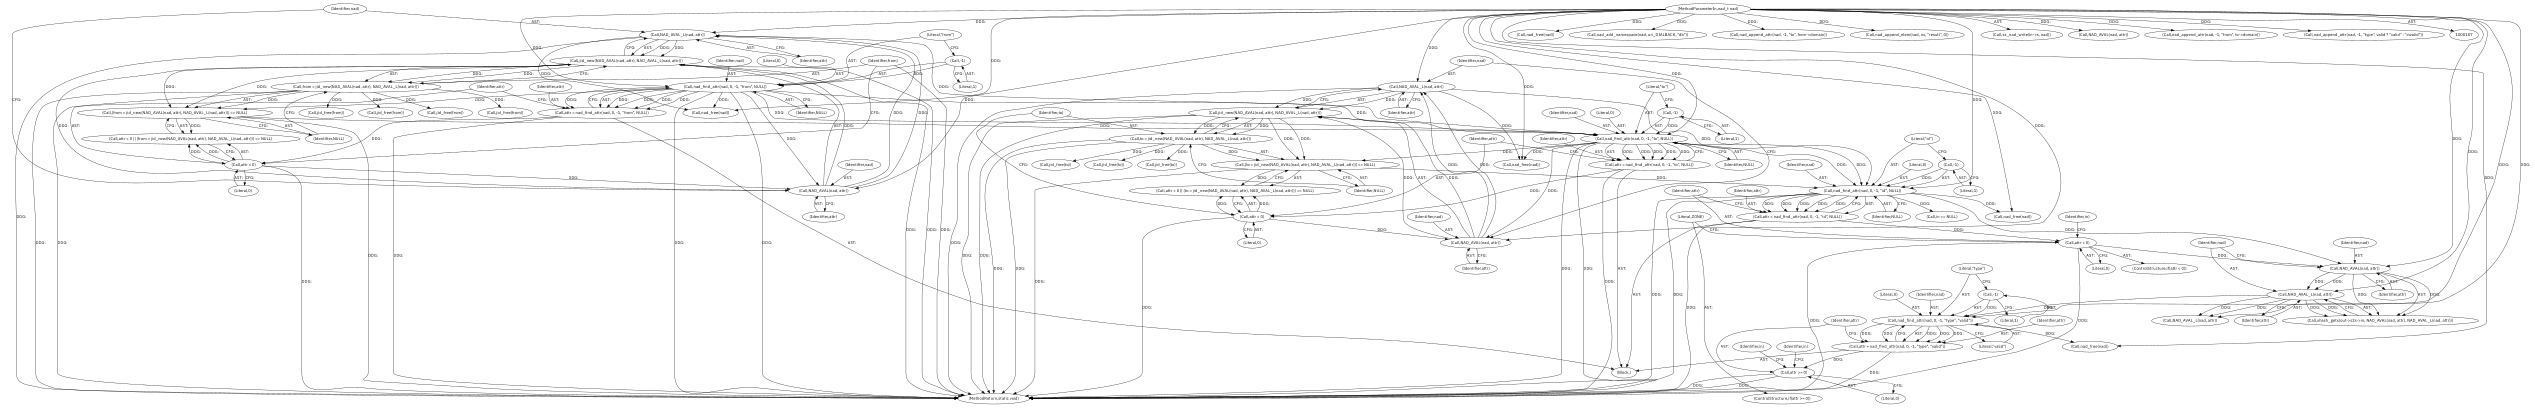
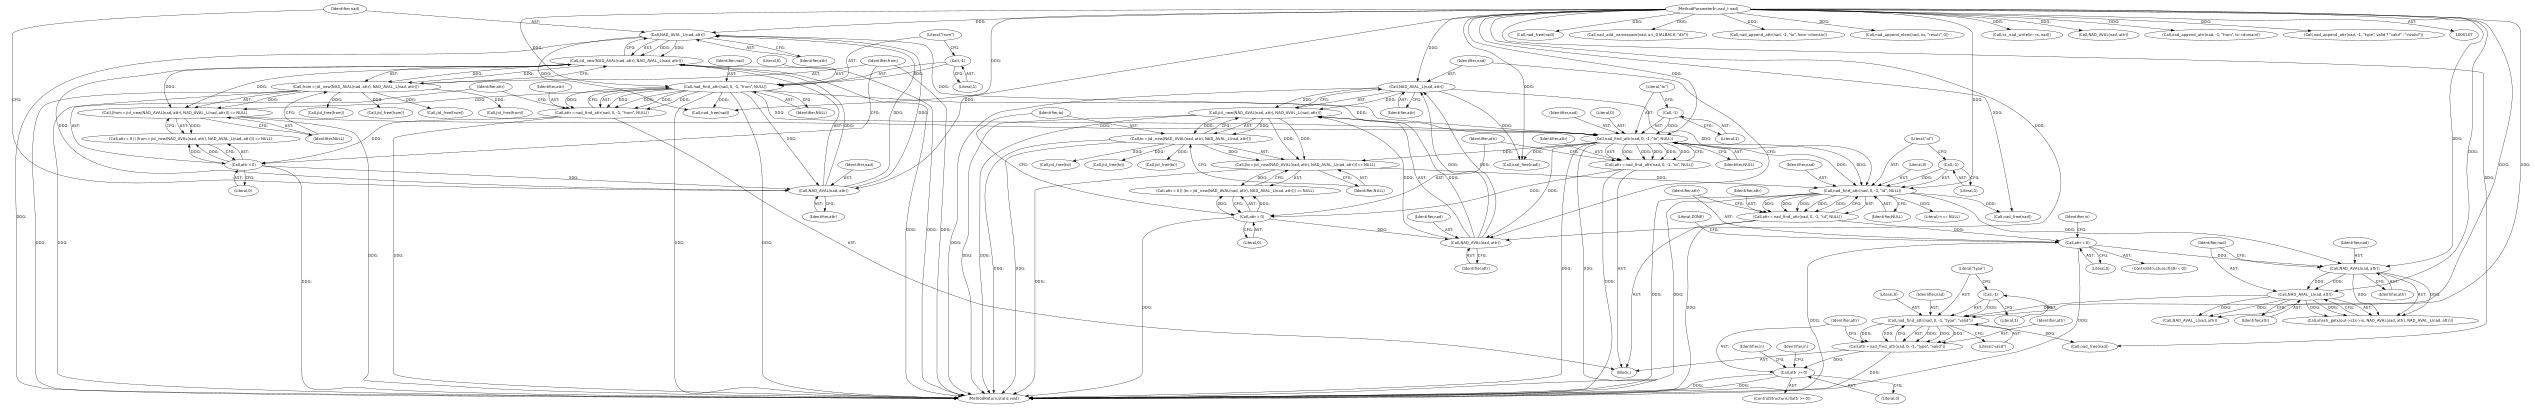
edge "(MethodParameterIn,nad_t nad)" -> "(Call,sx_nad_write(in->s, nad))": label "AST: " -> "DDG: "
node "(Call,in == NULL)": label "(Call,in == NULL)" -> "(Literal,in == NULL)"
edge "(Literal,ZONE)" -> "(ControlStructure,if(attr >= 0))": now "(Call,attr >= 0)" -> "(ControlStructure,if(attr >= 0))"
